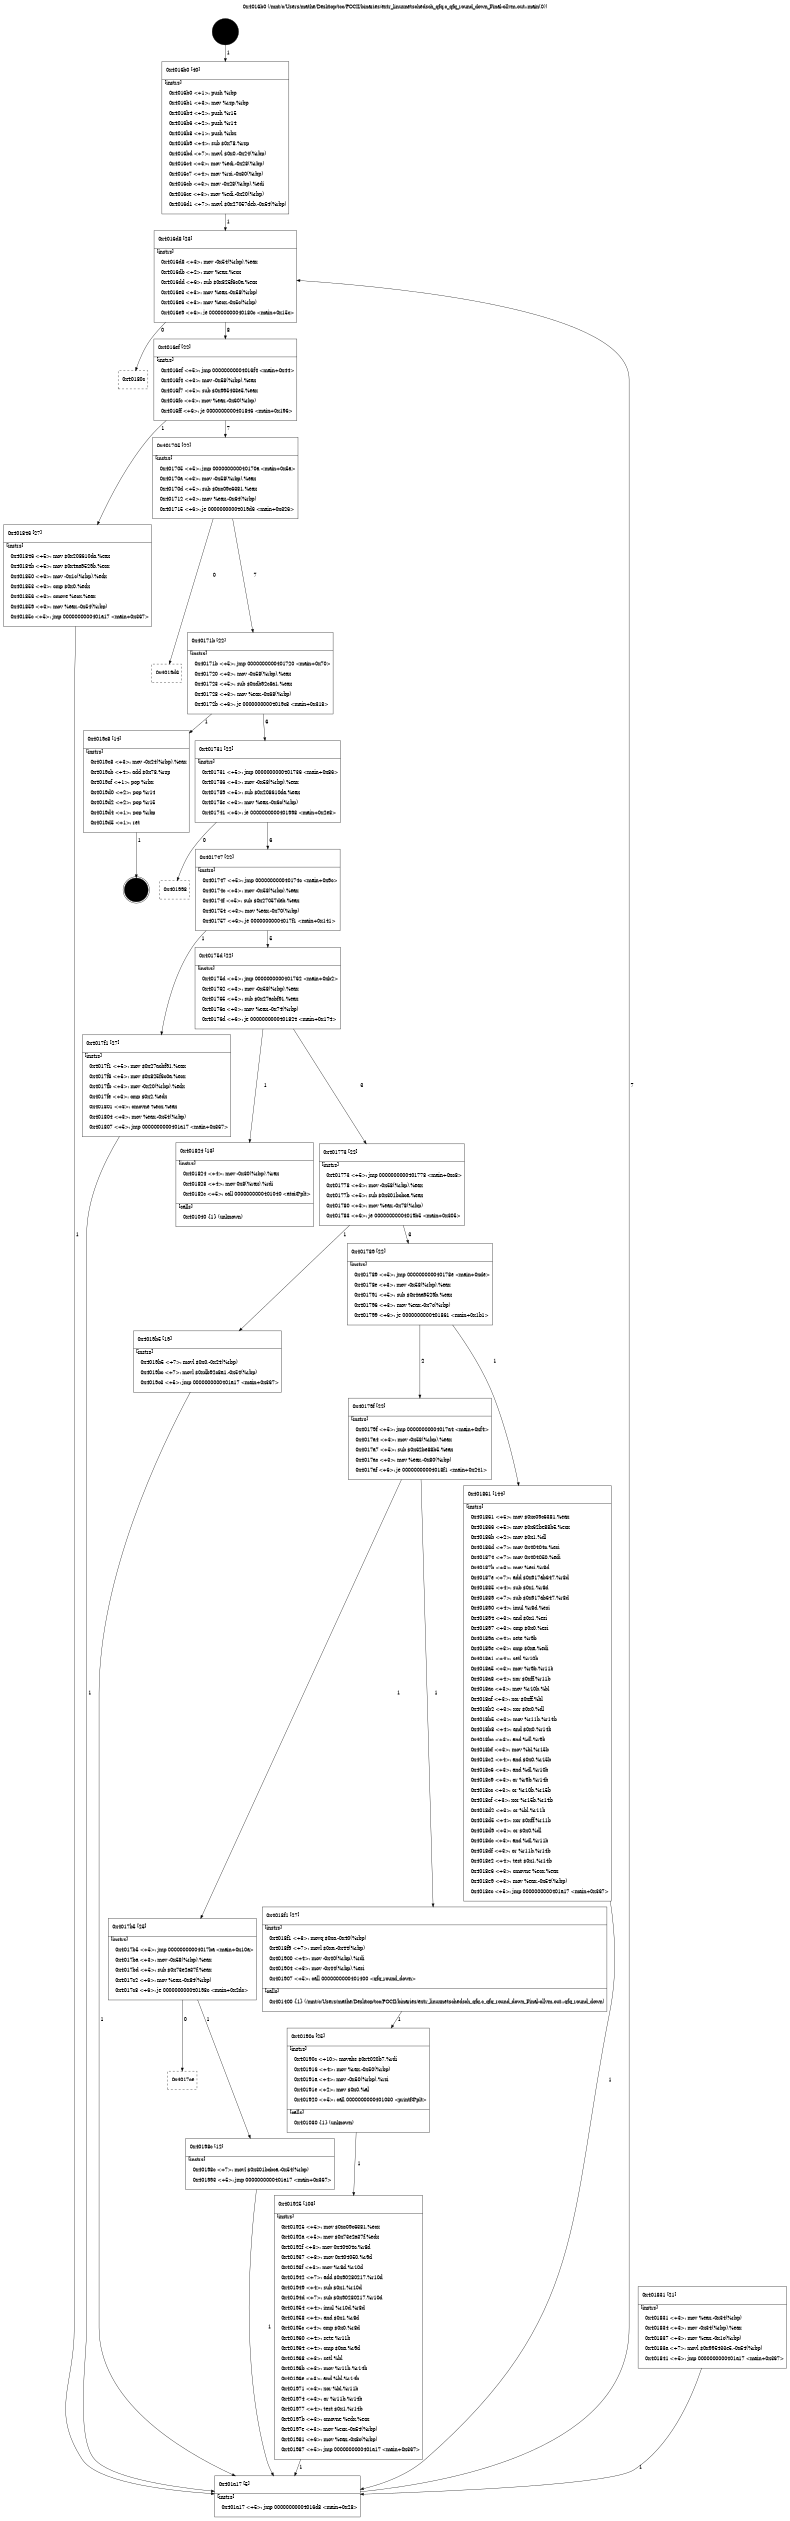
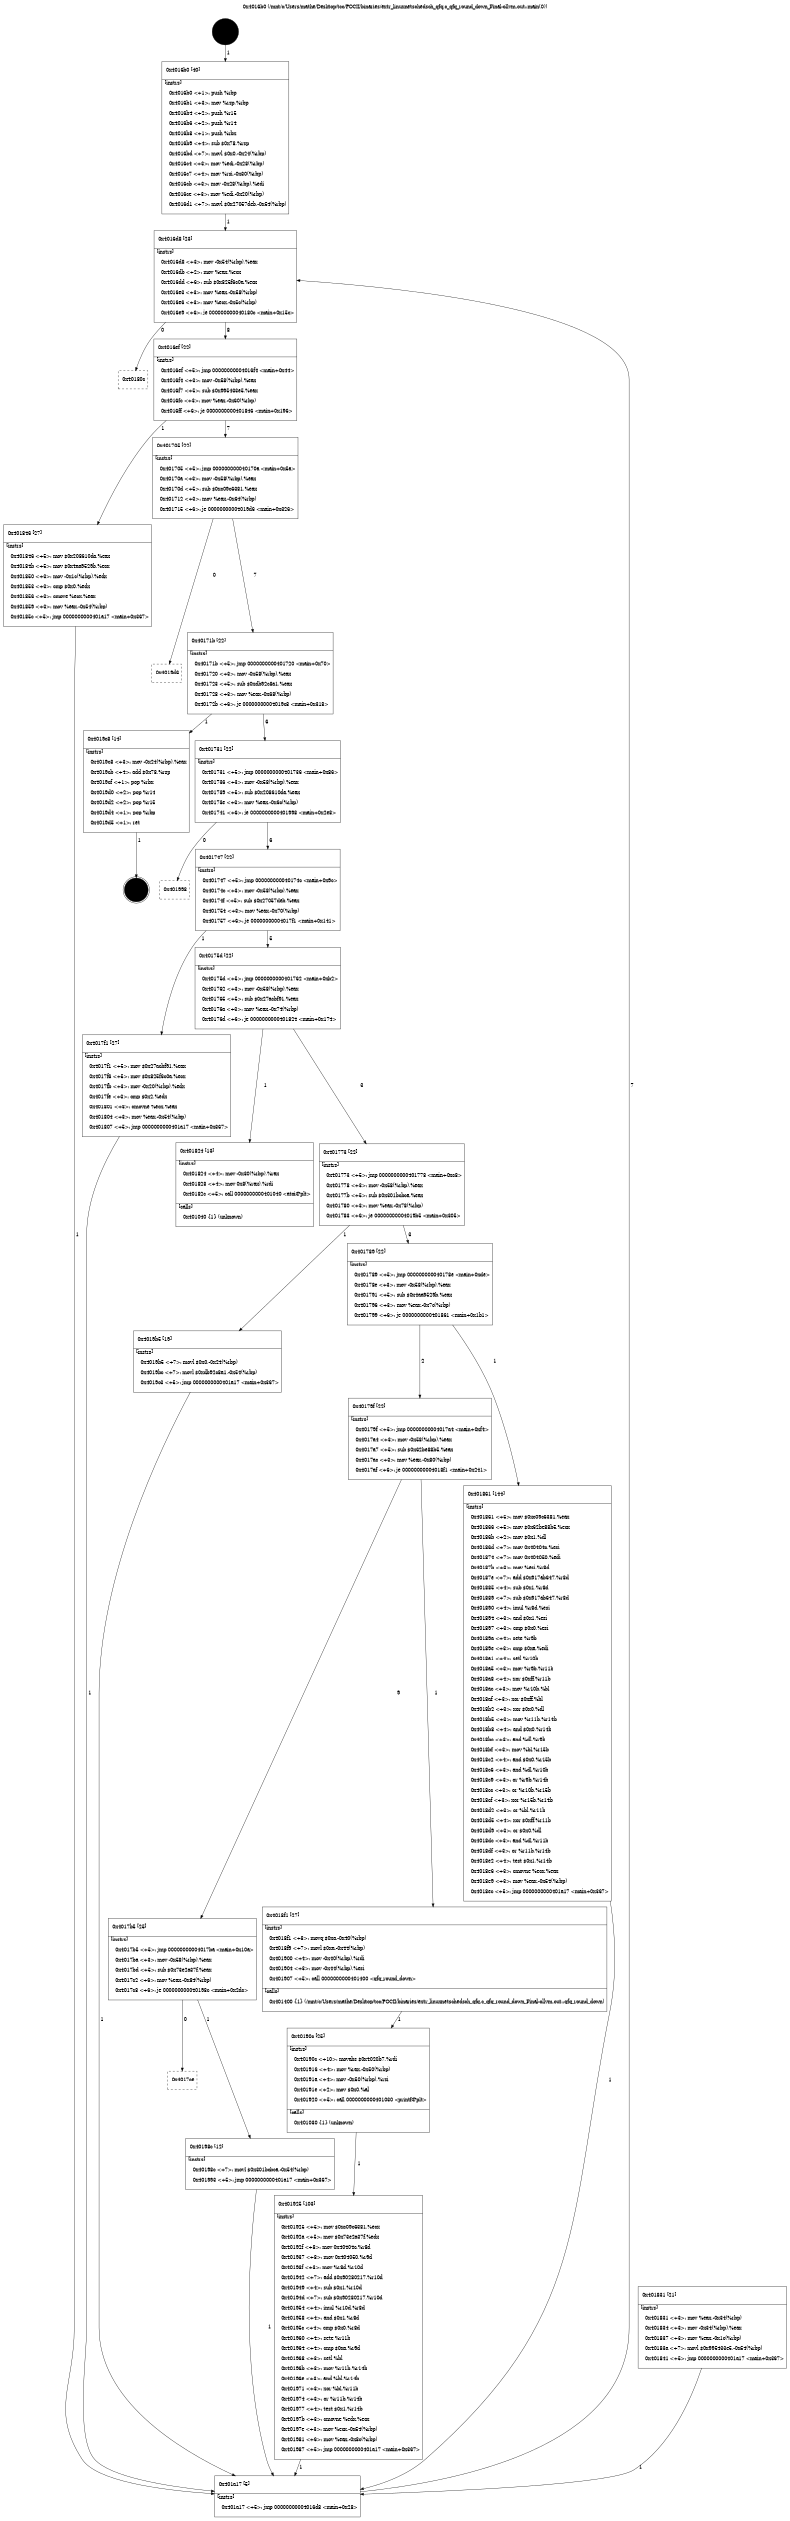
edge "0x40179f [22]" -> "0x4017b5 [25]": label " 1" -> " 9"
